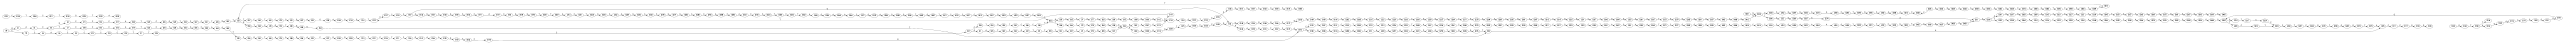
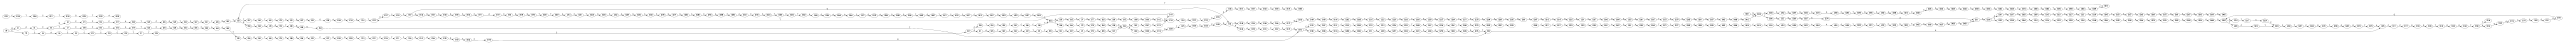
edge "S326" -> "S320": reversed
node "S299": removed
node "S133": added
